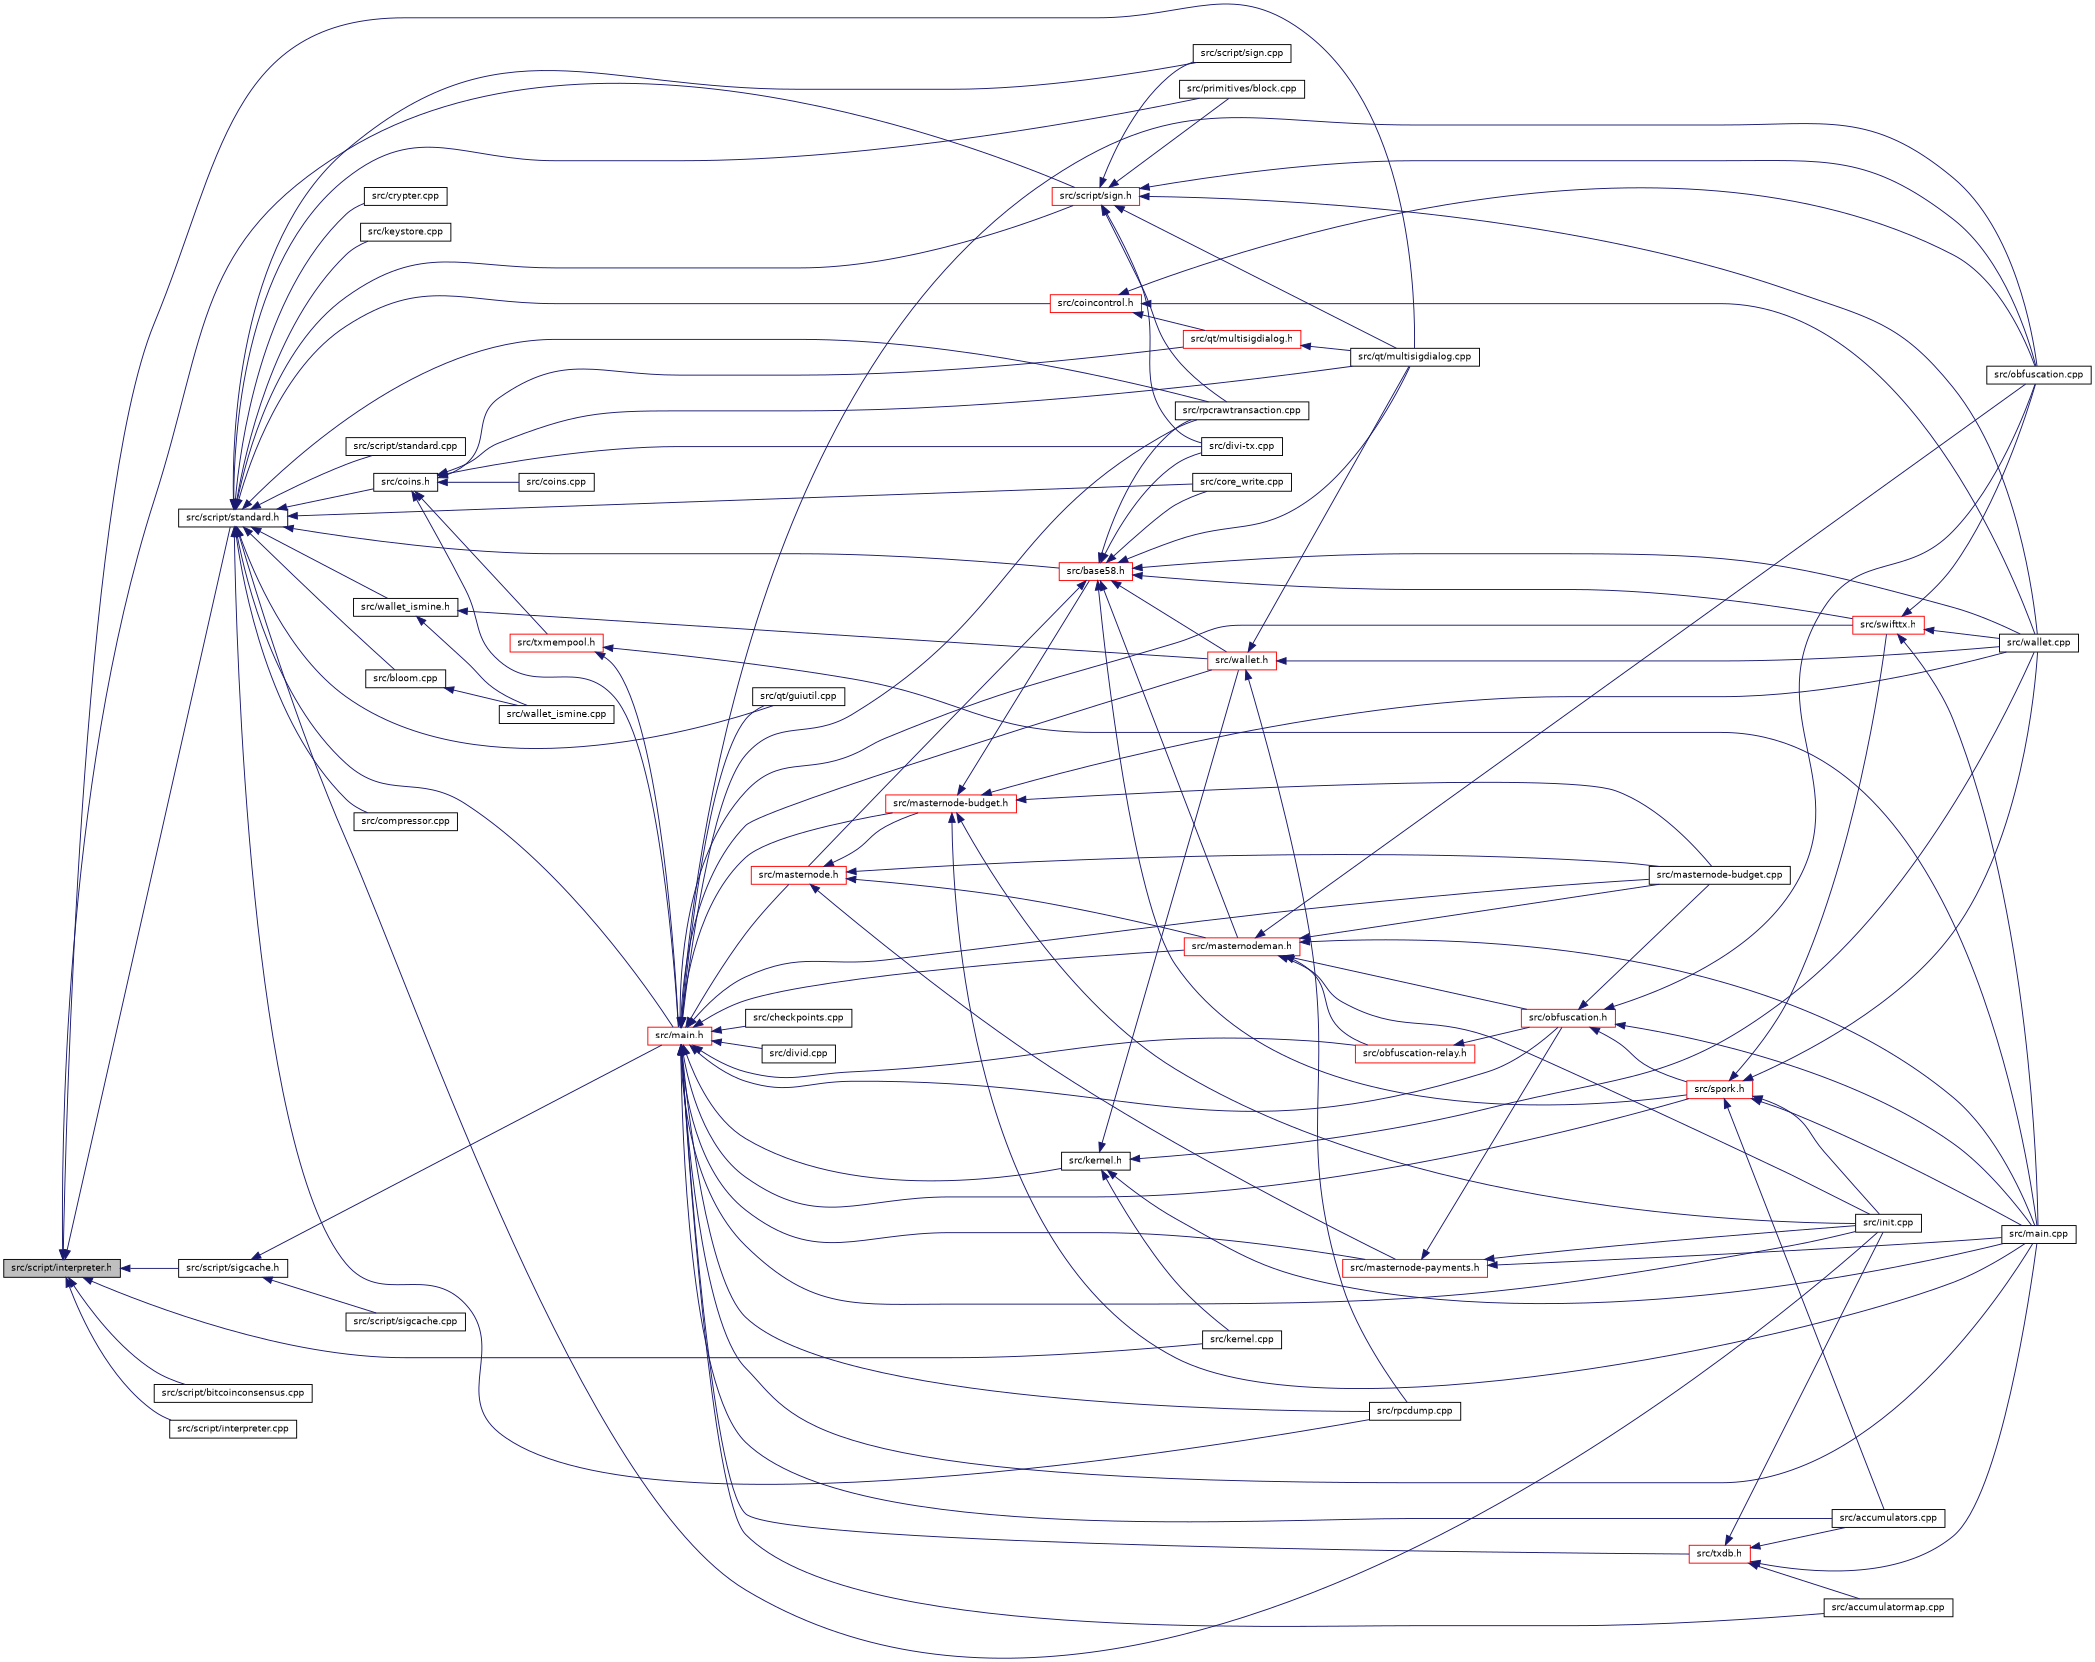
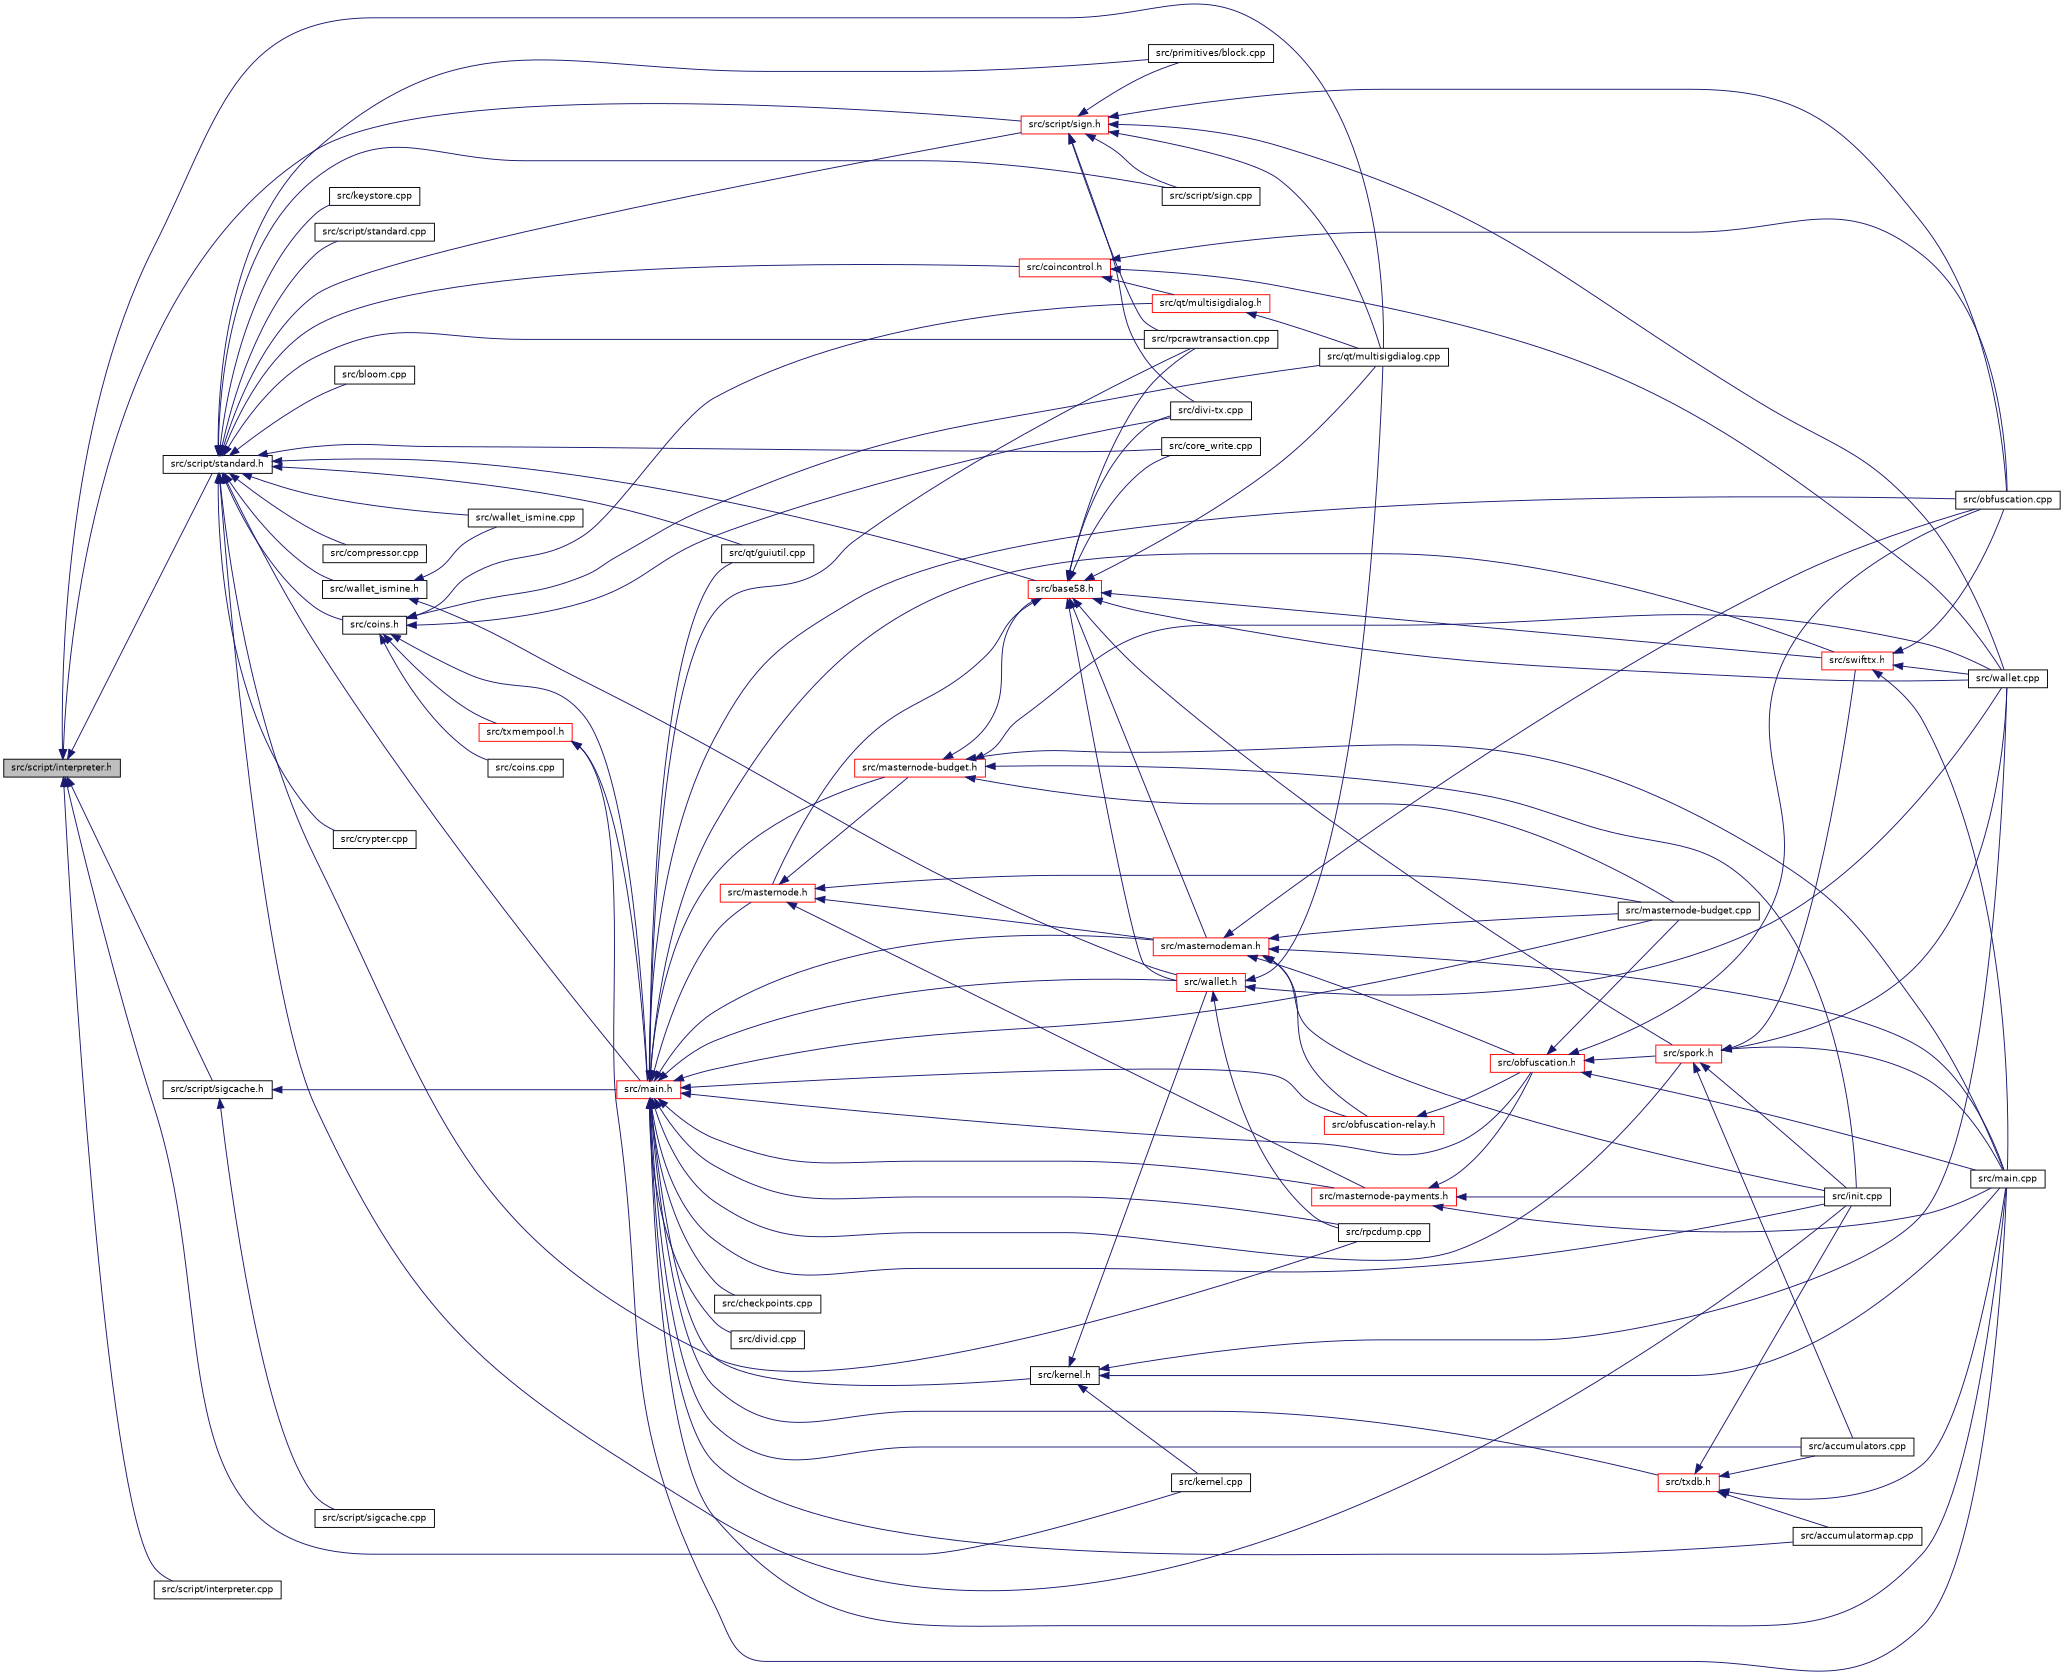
edge "src/wallet_ismine.cpp" -> "src/bloom.cpp": now "src/wallet_ismine.cpp" -> "src/script/standard.h"
node "src/script/bitcoinconsensus.cpp": removed
